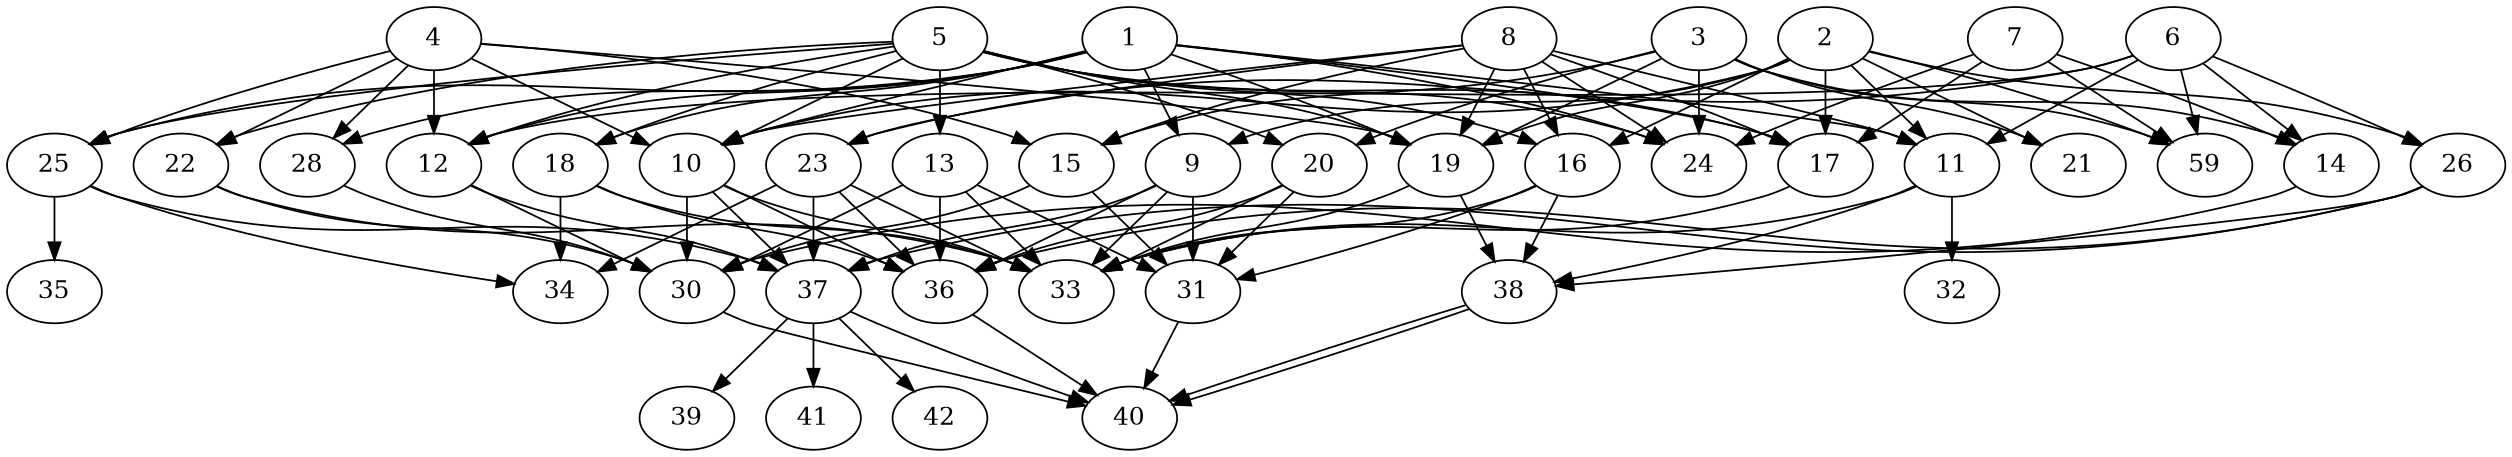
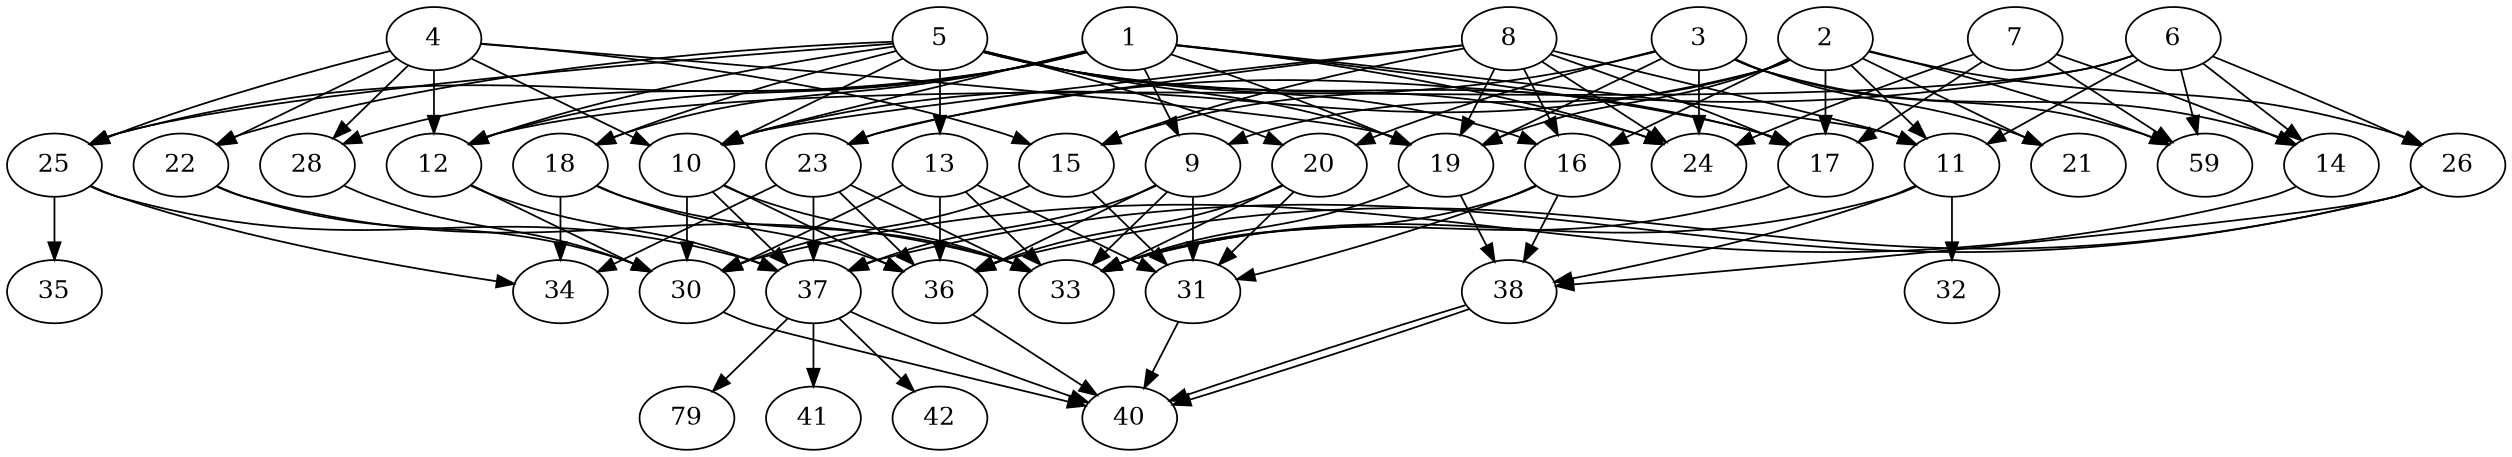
node "39": label "39" -> "79"
